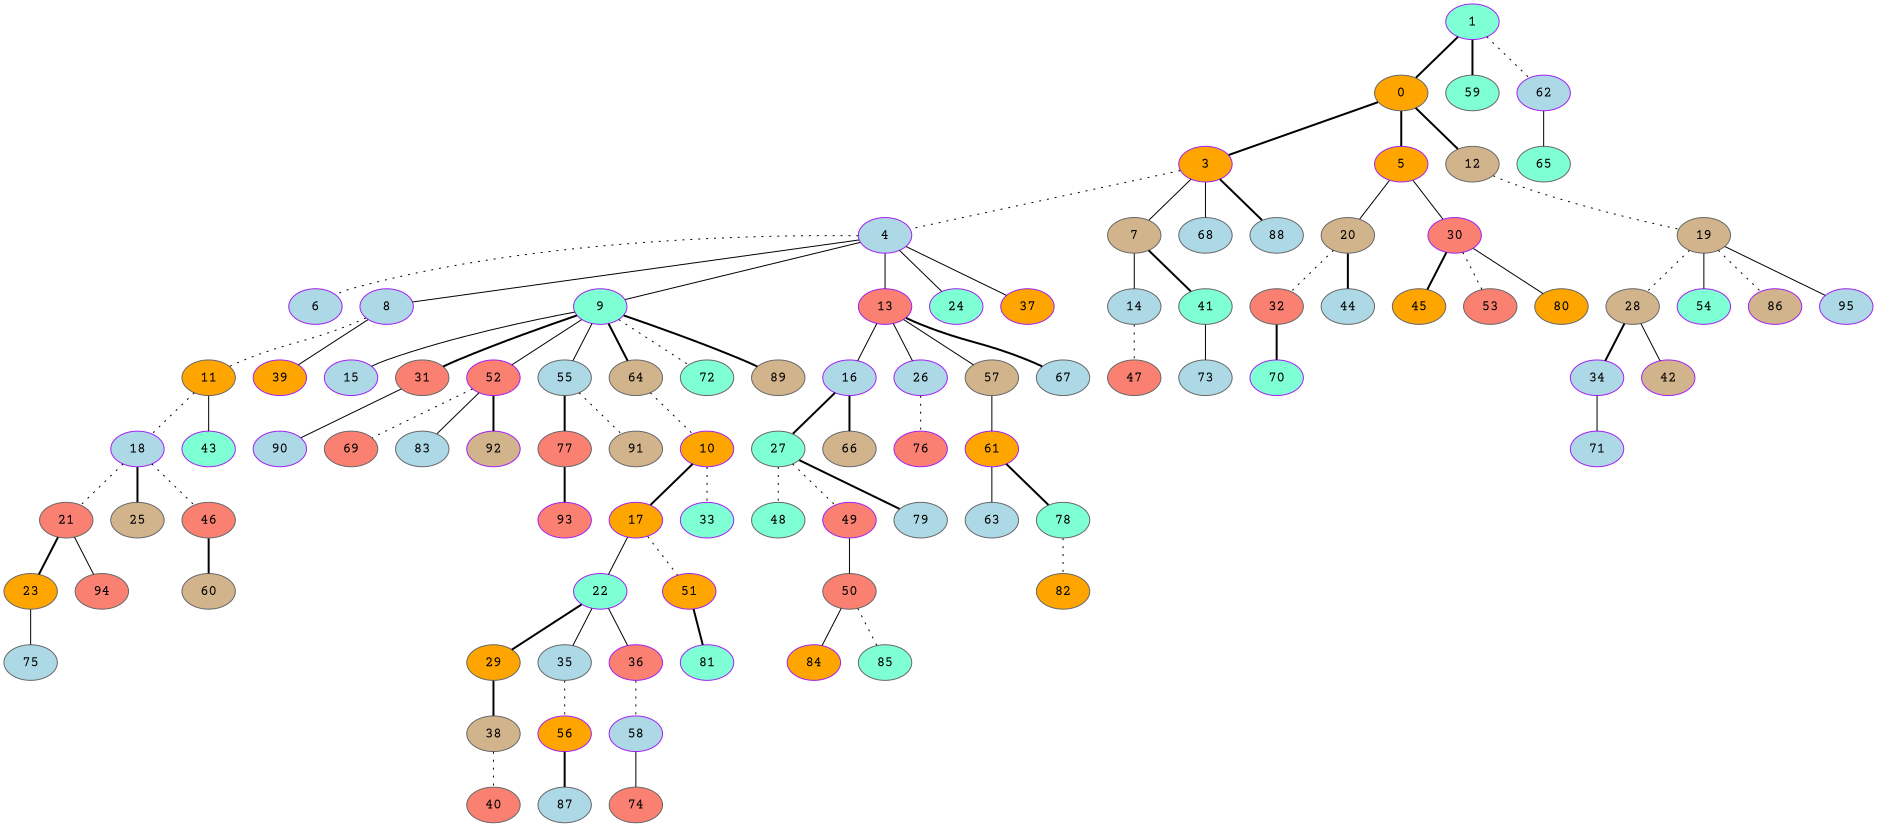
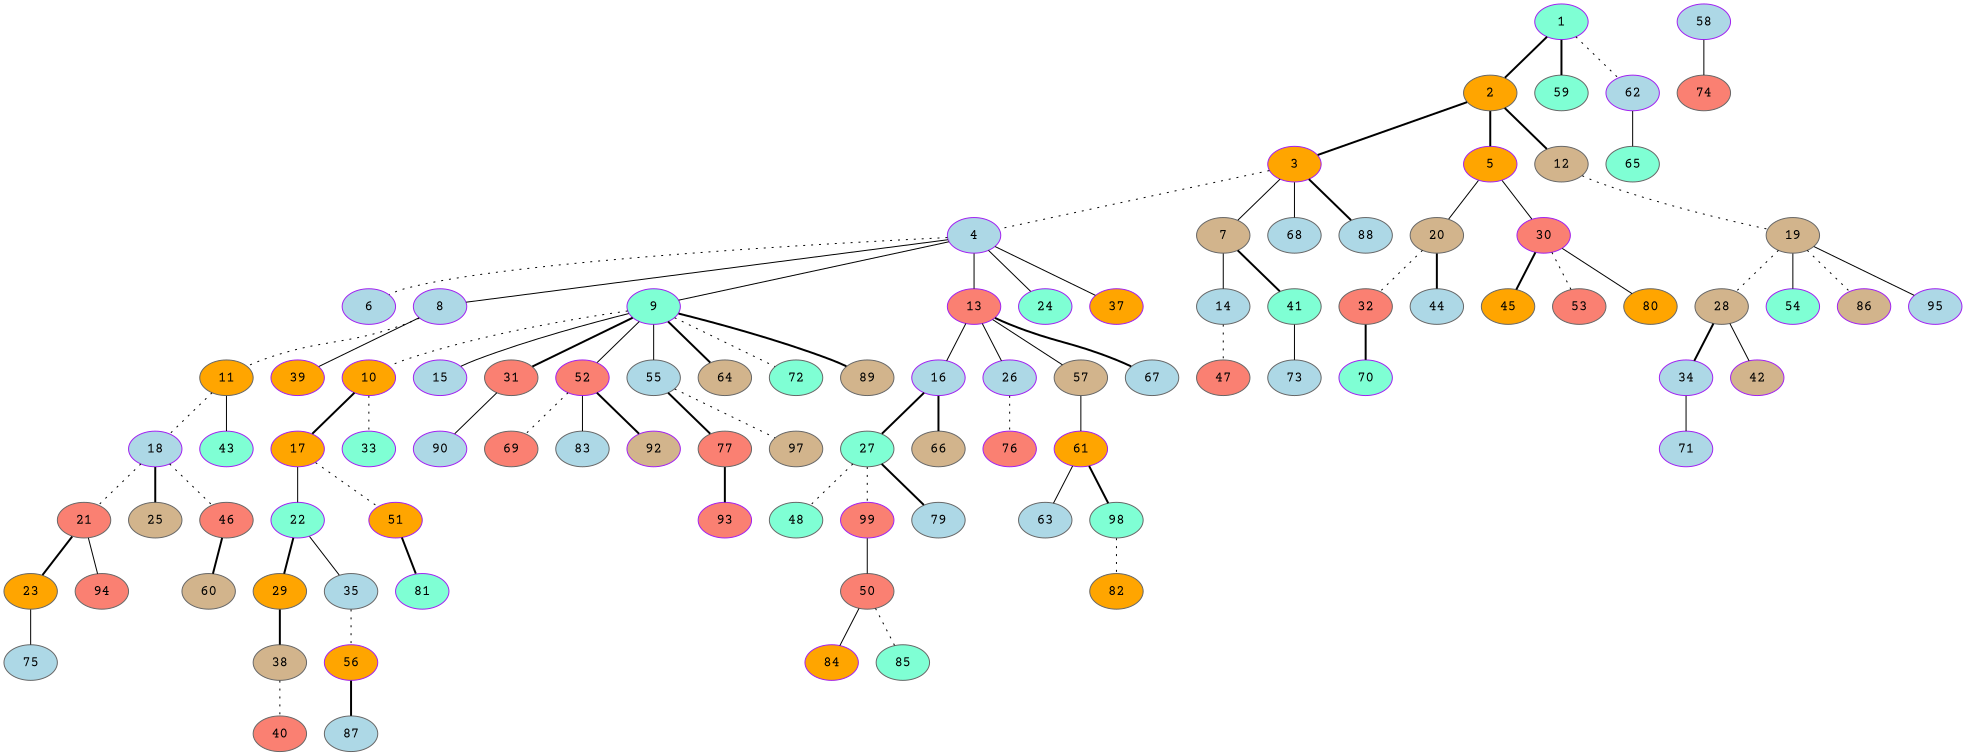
node "0": label "0" -> "2"
edge "64" -- "10": now "9" -- "10"
node "91": label "91" -> "97"
node "49": label "49" -> "99"
node "78": label "78" -> "98"
node "36": removed
